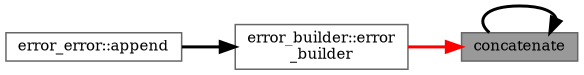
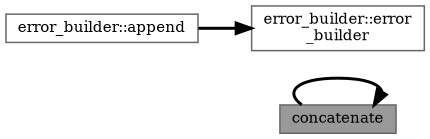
node "error_error::append": label "error_error::append" -> "error_builder::append"
edge "error_builder::error _builder" -> "concatenate": removed
